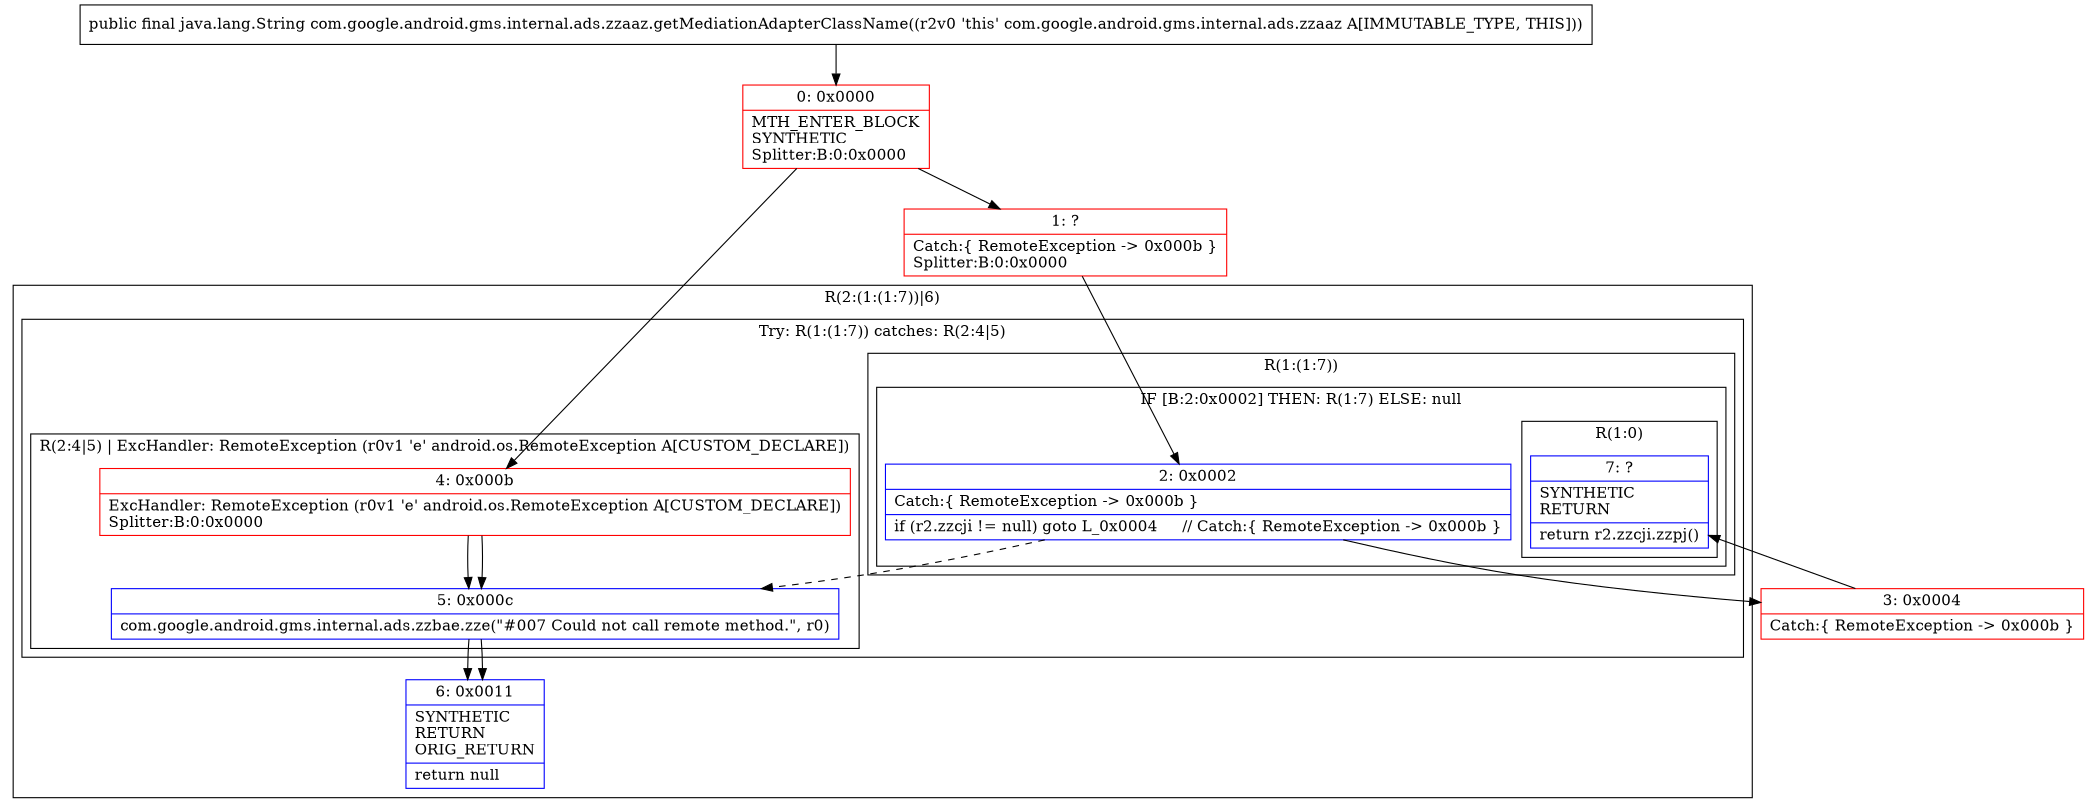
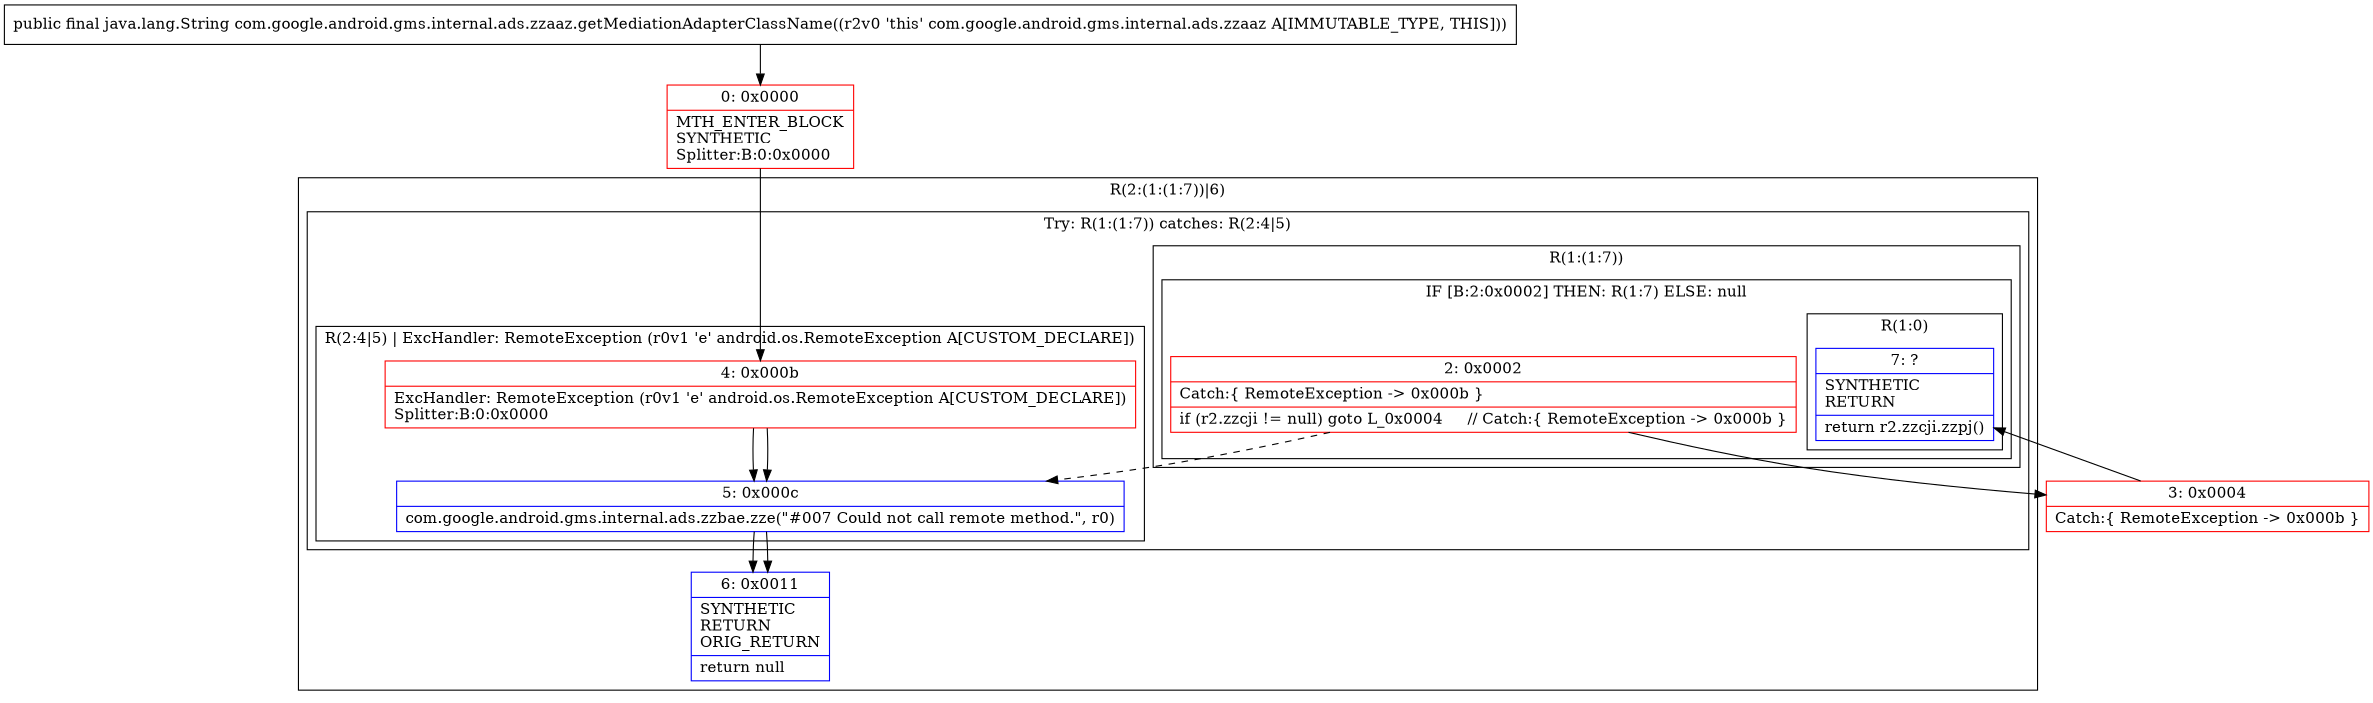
node "1: ?": removed
node "2: 0x0002": color blue -> red
